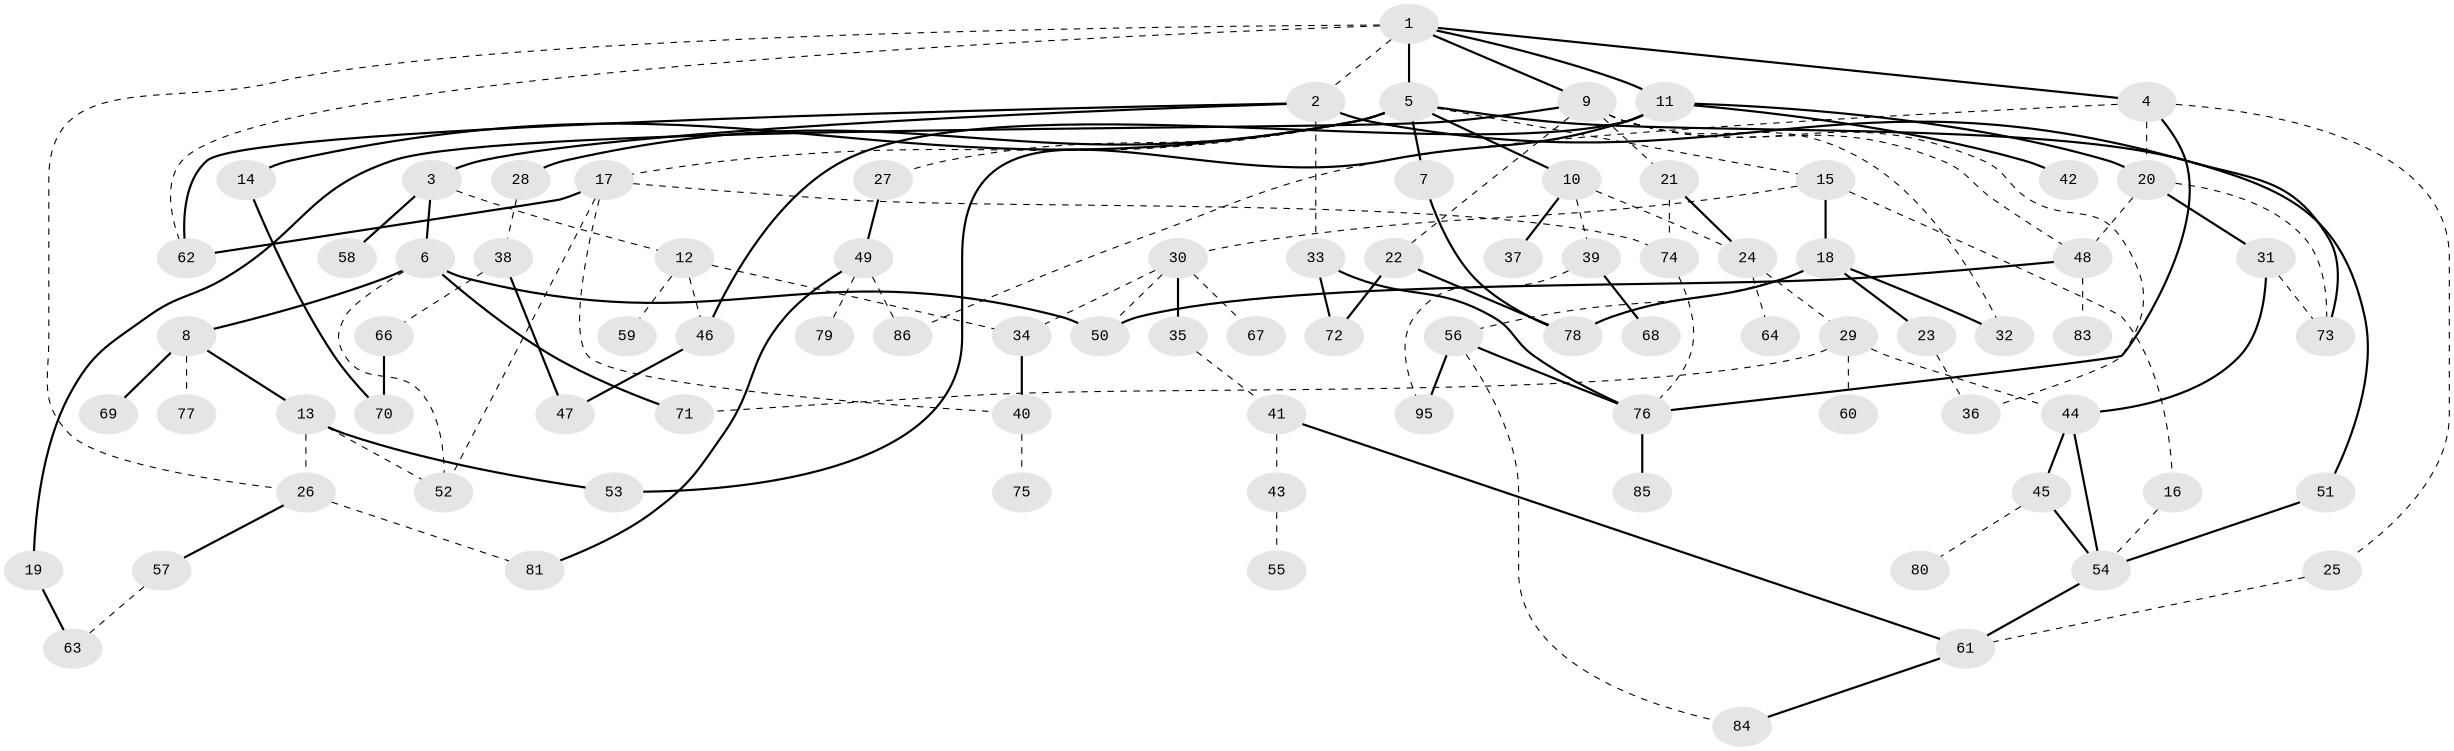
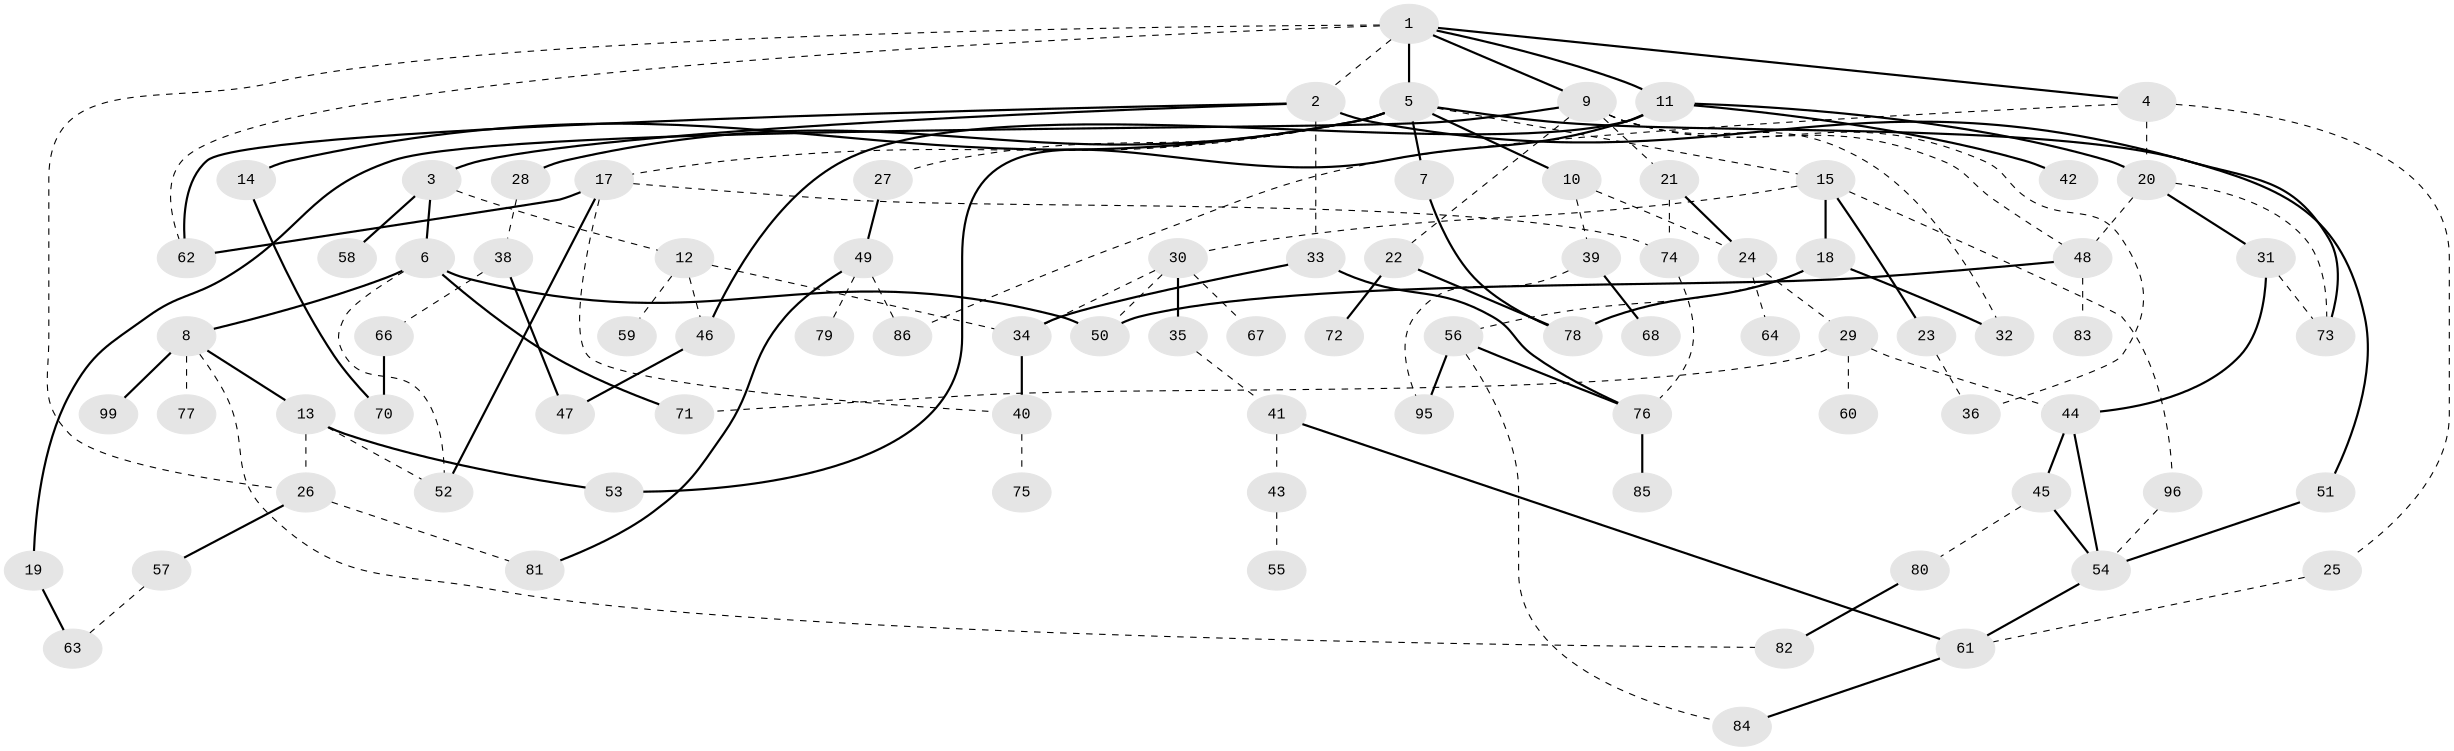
node "37": removed
edge "18" -- "23": now "15" -- "23"
edge "33" -- "72": now "33" -- "34"
edge "17" -- "52": style dashed -> bold
edge "4" -- "76": removed
node "69": label "69" -> "99"
node "16": label "16" -> "96"
node "82": added
